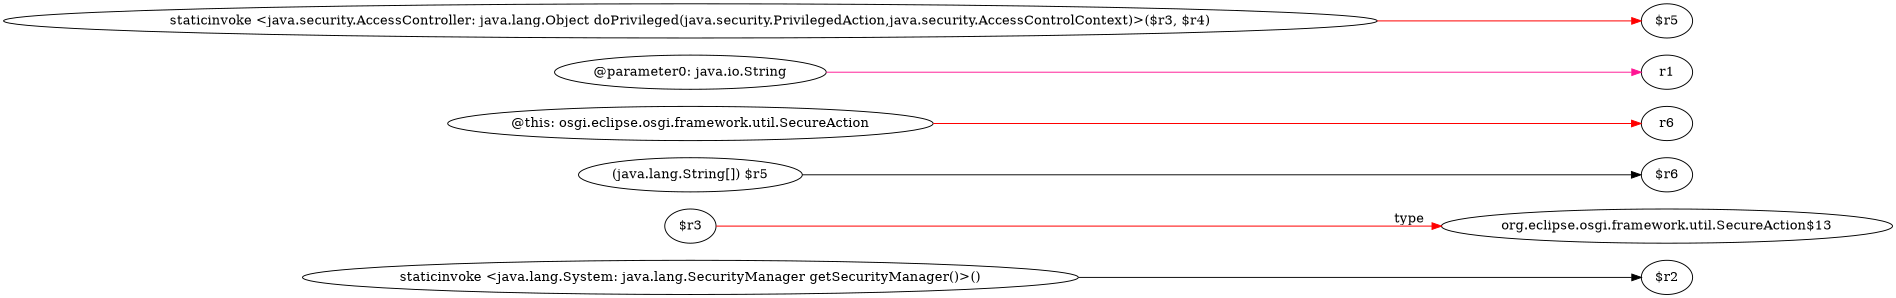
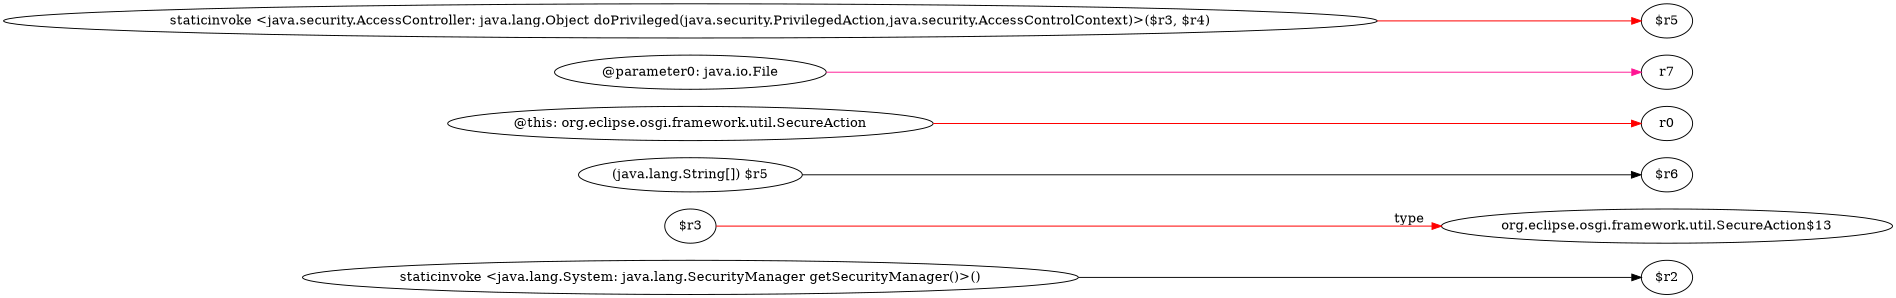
node "@parameter0: java.io.String": label "@parameter0: java.io.String" -> "@parameter0: java.io.File"
node "r1": label "r1" -> "r7"
node "@this: osgi.eclipse.osgi.framework.util.SecureAction": label "@this: osgi.eclipse.osgi.framework.util.SecureAction" -> "@this: org.eclipse.osgi.framework.util.SecureAction"
node "r6": label "r6" -> "r0"
